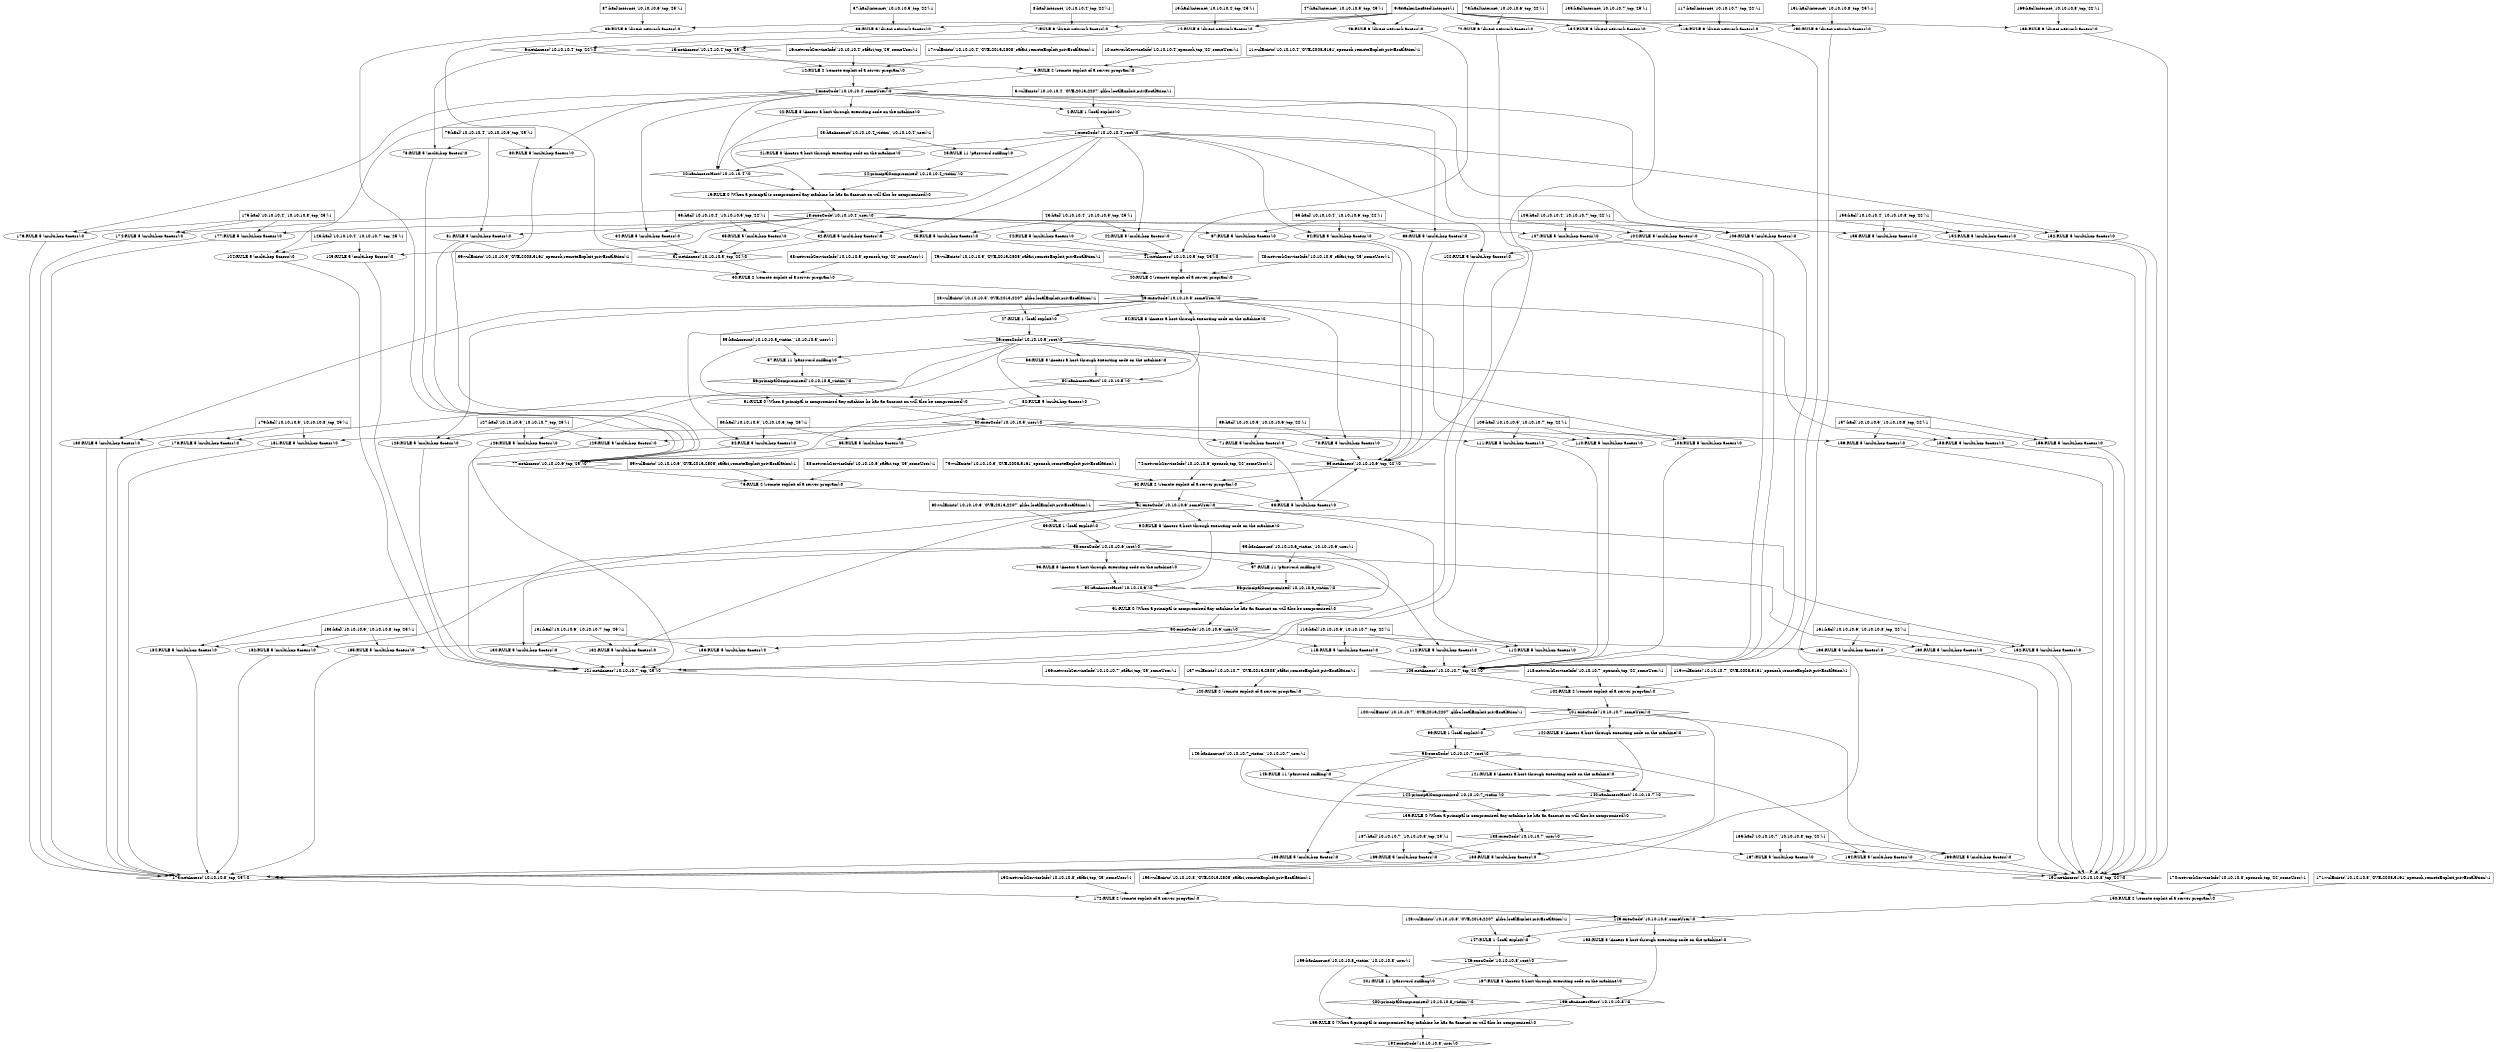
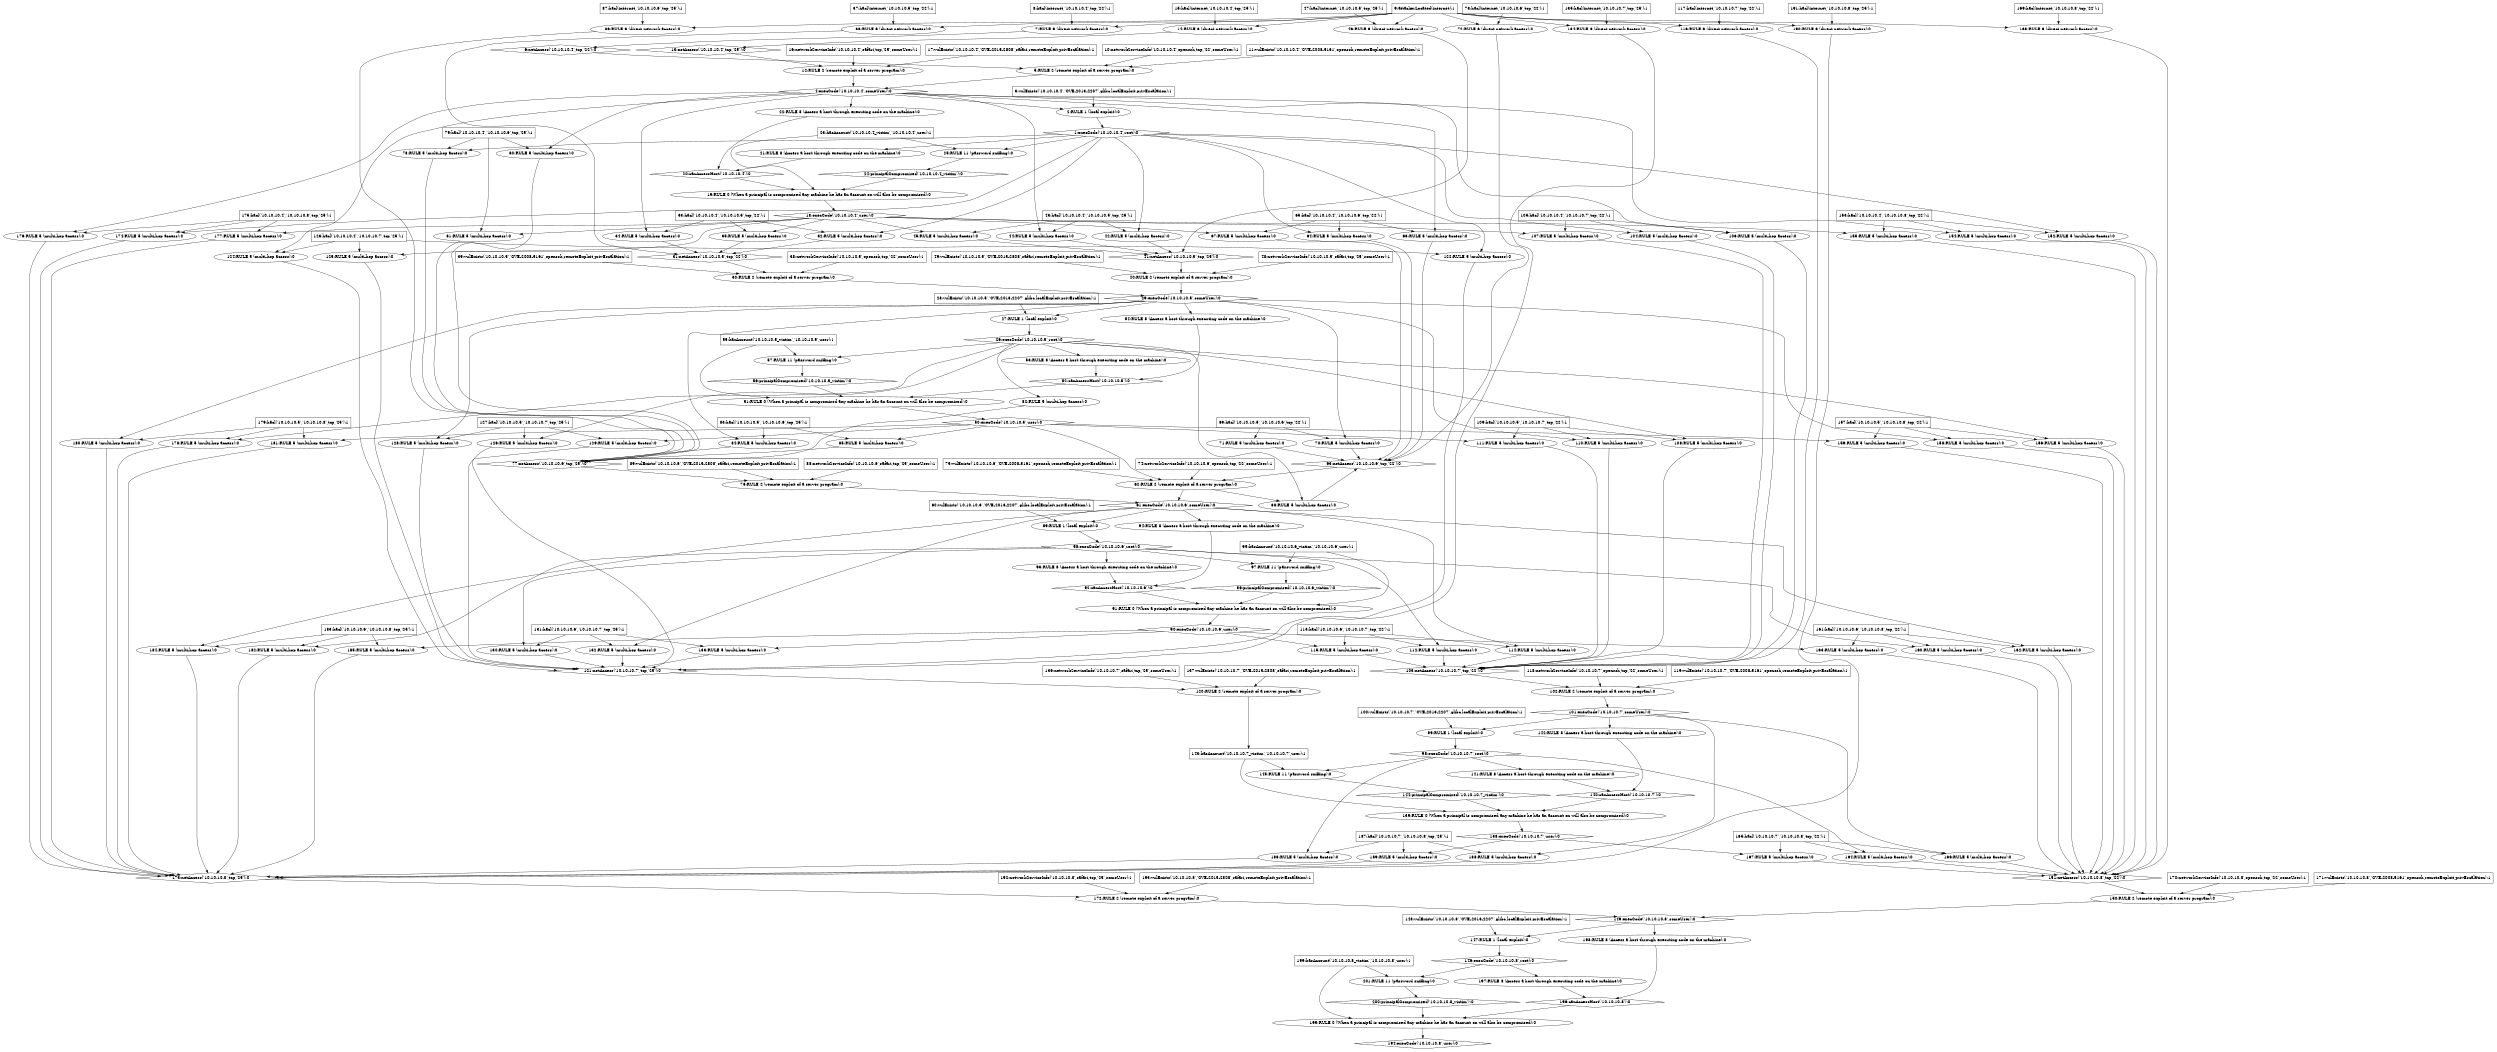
node "13:netAccess('10.14.10.4',tcp,'25'):0": label "13:netAccess('10.14.10.4',tcp,'25'):0" -> "13:netAccess('10.10.10.4',tcp,'25'):0"
edge "6:netAccess('10.10.10.4',tcp,'22'):0" -> "78:RULE 5 (multi-hop access):0": now "1:execCode('10.10.10.4',root):0" -> "78:RULE 5 (multi-hop access):0"
edge "4:execCode('10.10.10.4',someUser):0" -> "20:canAccessHost('10.10.10.4'):0": now "4:execCode('10.10.10.4',someUser):0" -> "44:RULE 5 (multi-hop access):0"
edge "104:RULE 5 (multi-hop access):0" -> "122:RULE 5 (multi-hop access):0": now "123:hacl('10.10.10.4','10.10.10.7',tcp,'25'):1" -> "122:RULE 5 (multi-hop access):0"
edge "50:execCode('10.10.10.5',user):0" -> "71:RULE 5 (multi-hop access):0": now "50:execCode('10.10.10.5',user):0" -> "62:RULE 2 (remote exploit of a server program):0"
edge "120:RULE 2 (remote exploit of a server program):0" -> "101:execCode('10.10.10.7',someUser):0": now "120:RULE 2 (remote exploit of a server program):0" -> "143:hasAccount('10.10.10.7_victim','10.10.10.7',user):1"
